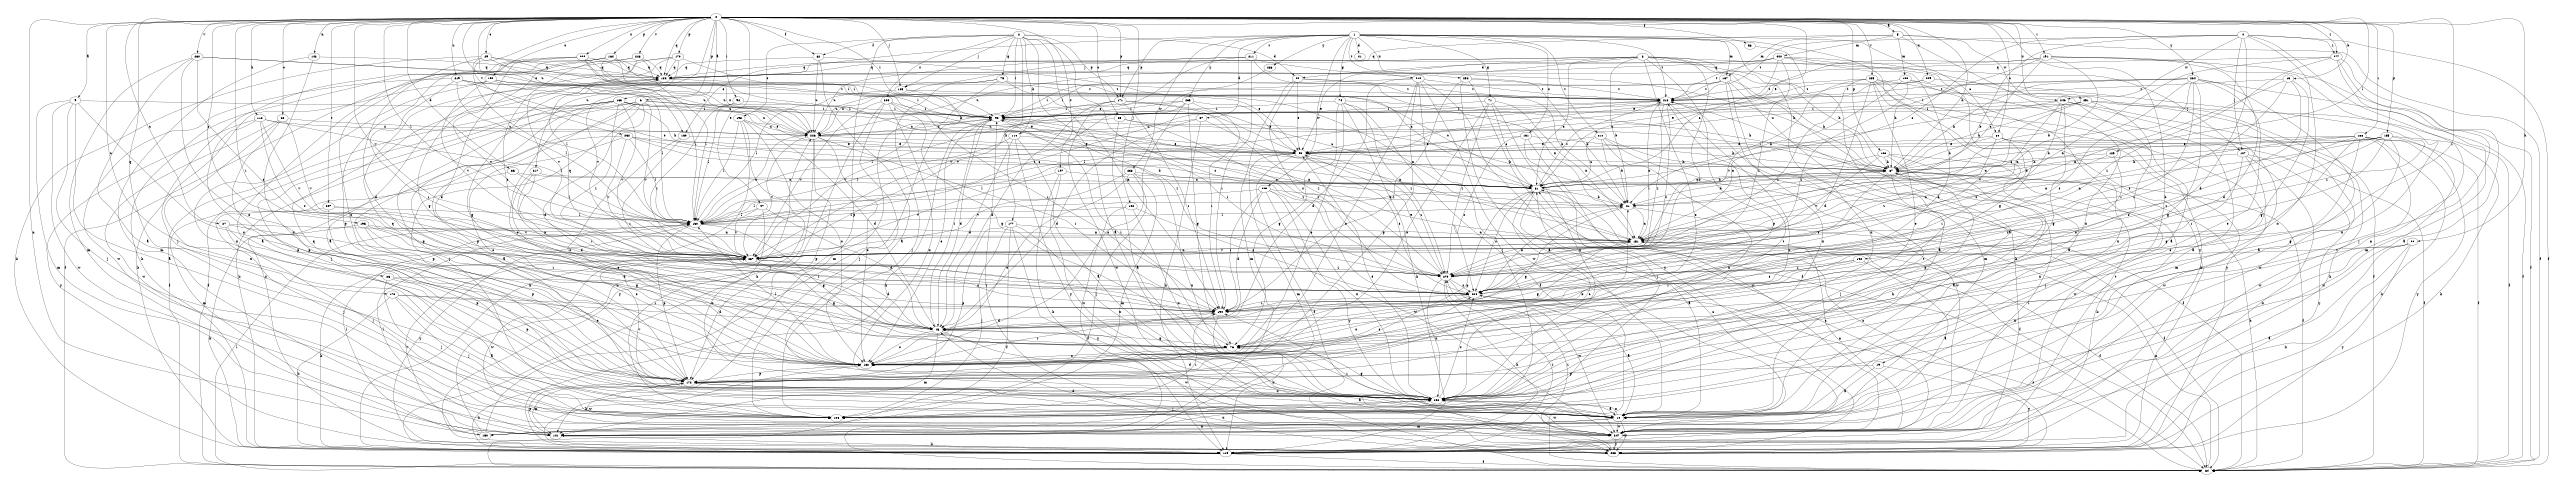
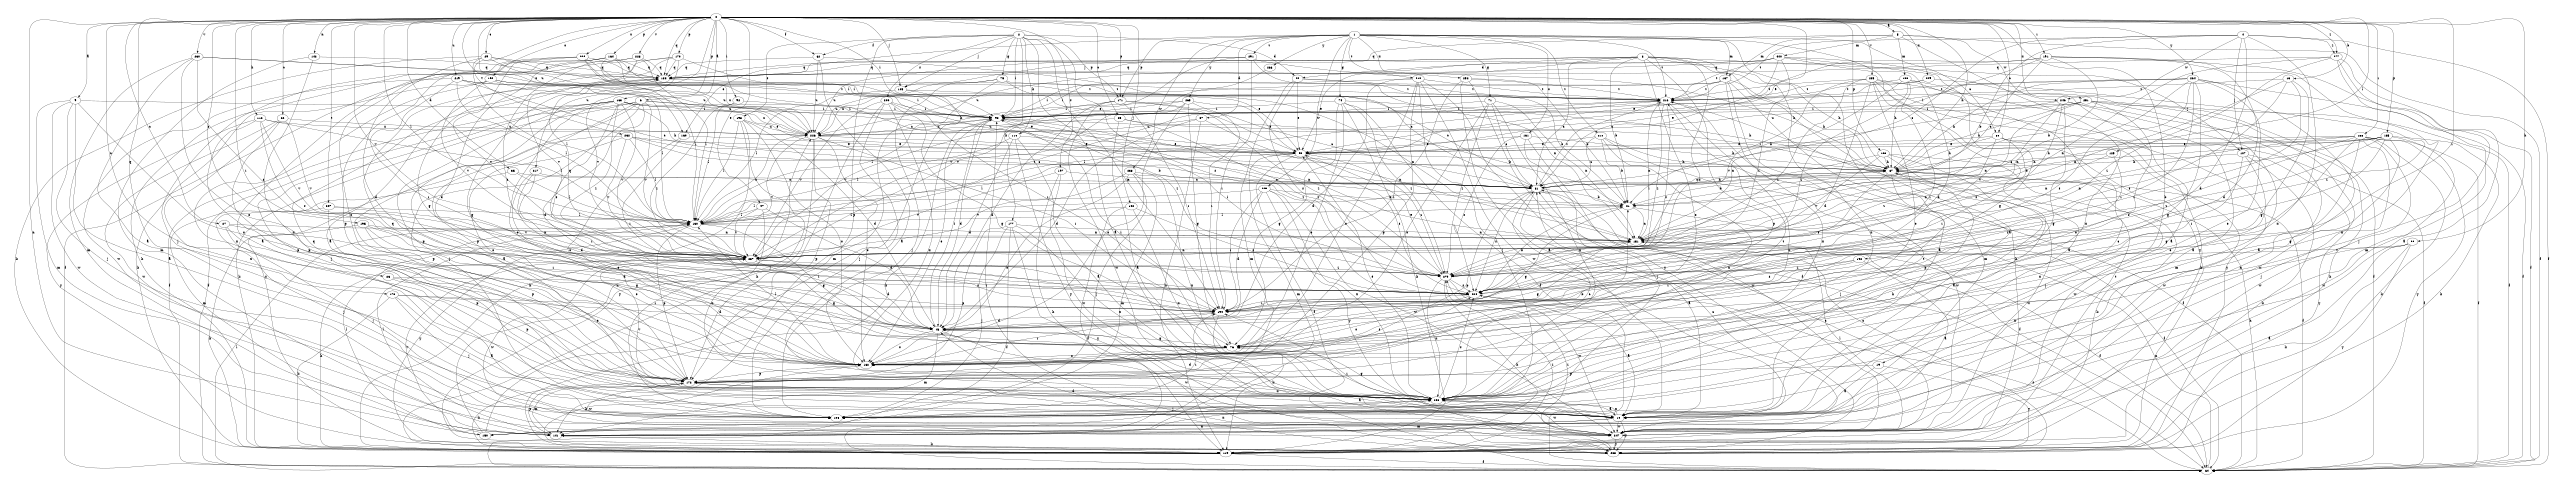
node "58": removed
node "211": label "211" -> "291"
node "41": removed
edge "138" -> "258": label "x" -> "c"
edge "151" -> "237": removed, label "v"
edge "138" -> "194": added, label "r"
edge "163" -> "204": added, label "s"
edge "87" -> "247": label "l" -> "w"
edge "247" -> "151": label "n" -> "l"
edge "23" -> "108": now "188" -> "108"
edge "4" -> "150": now "251" -> "150"
